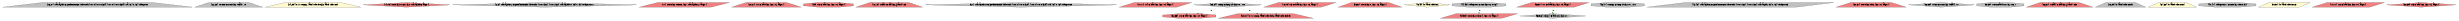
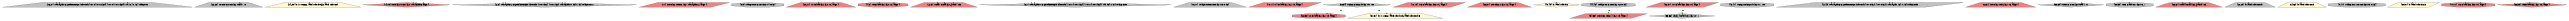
node "[8/9]  %idxprom9 = sext i32 %4 to i64": added
node "[16/17]  %idxprom5 = sext i32 %3 to i64": added
node "[70/71]  %2 = load i32, i32* %i, align 4": shape parallelogram -> octagon
node "[30/31]  br i1 %cmp, label %for.body, label %for.end15": fillcolor lightcoral -> lemonchiffon
